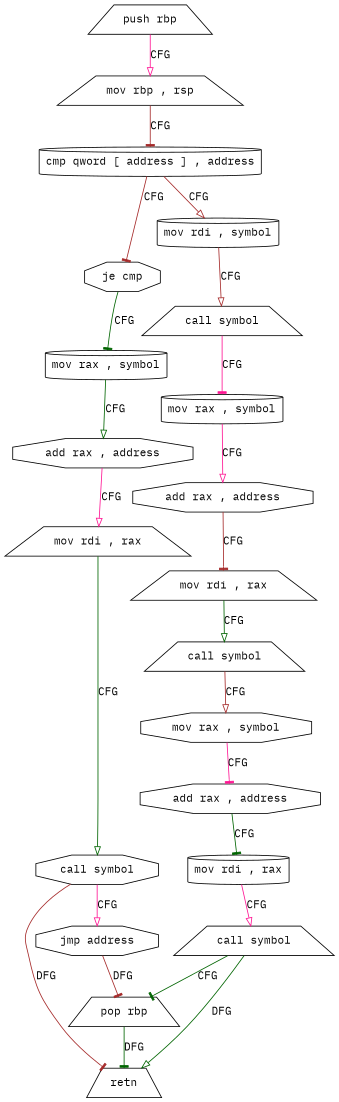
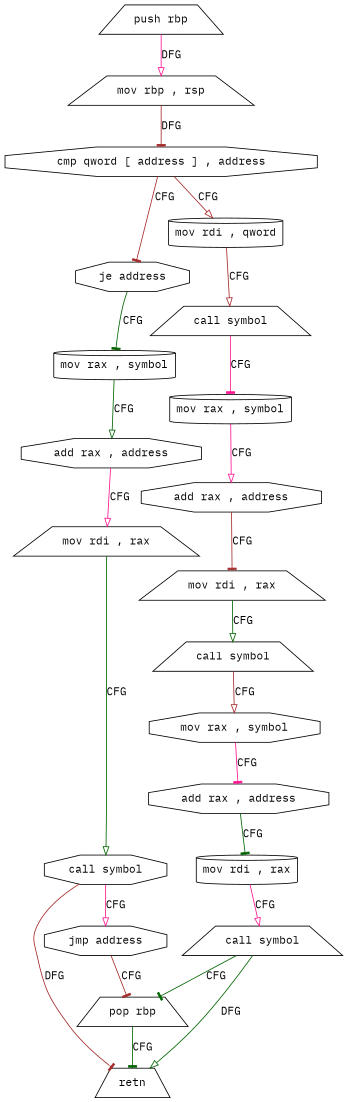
edge "push rbp" -> "mov rbp , rsp": label "CFG" -> "DFG"
edge "mov rbp , rsp" -> "cmp qword [ address ] , address": label "CFG" -> "DFG"
node "cmp qword [ address ] , address": shape cylinder -> octagon
node "mov rdi , symbol": label "mov rdi , symbol" -> "mov rdi , qword"
node "je cmp": label "je cmp" -> "je address"
edge "jmp address" -> "pop rbp": label "DFG" -> "CFG"
edge "pop rbp" -> "retn": label "DFG" -> "CFG"
